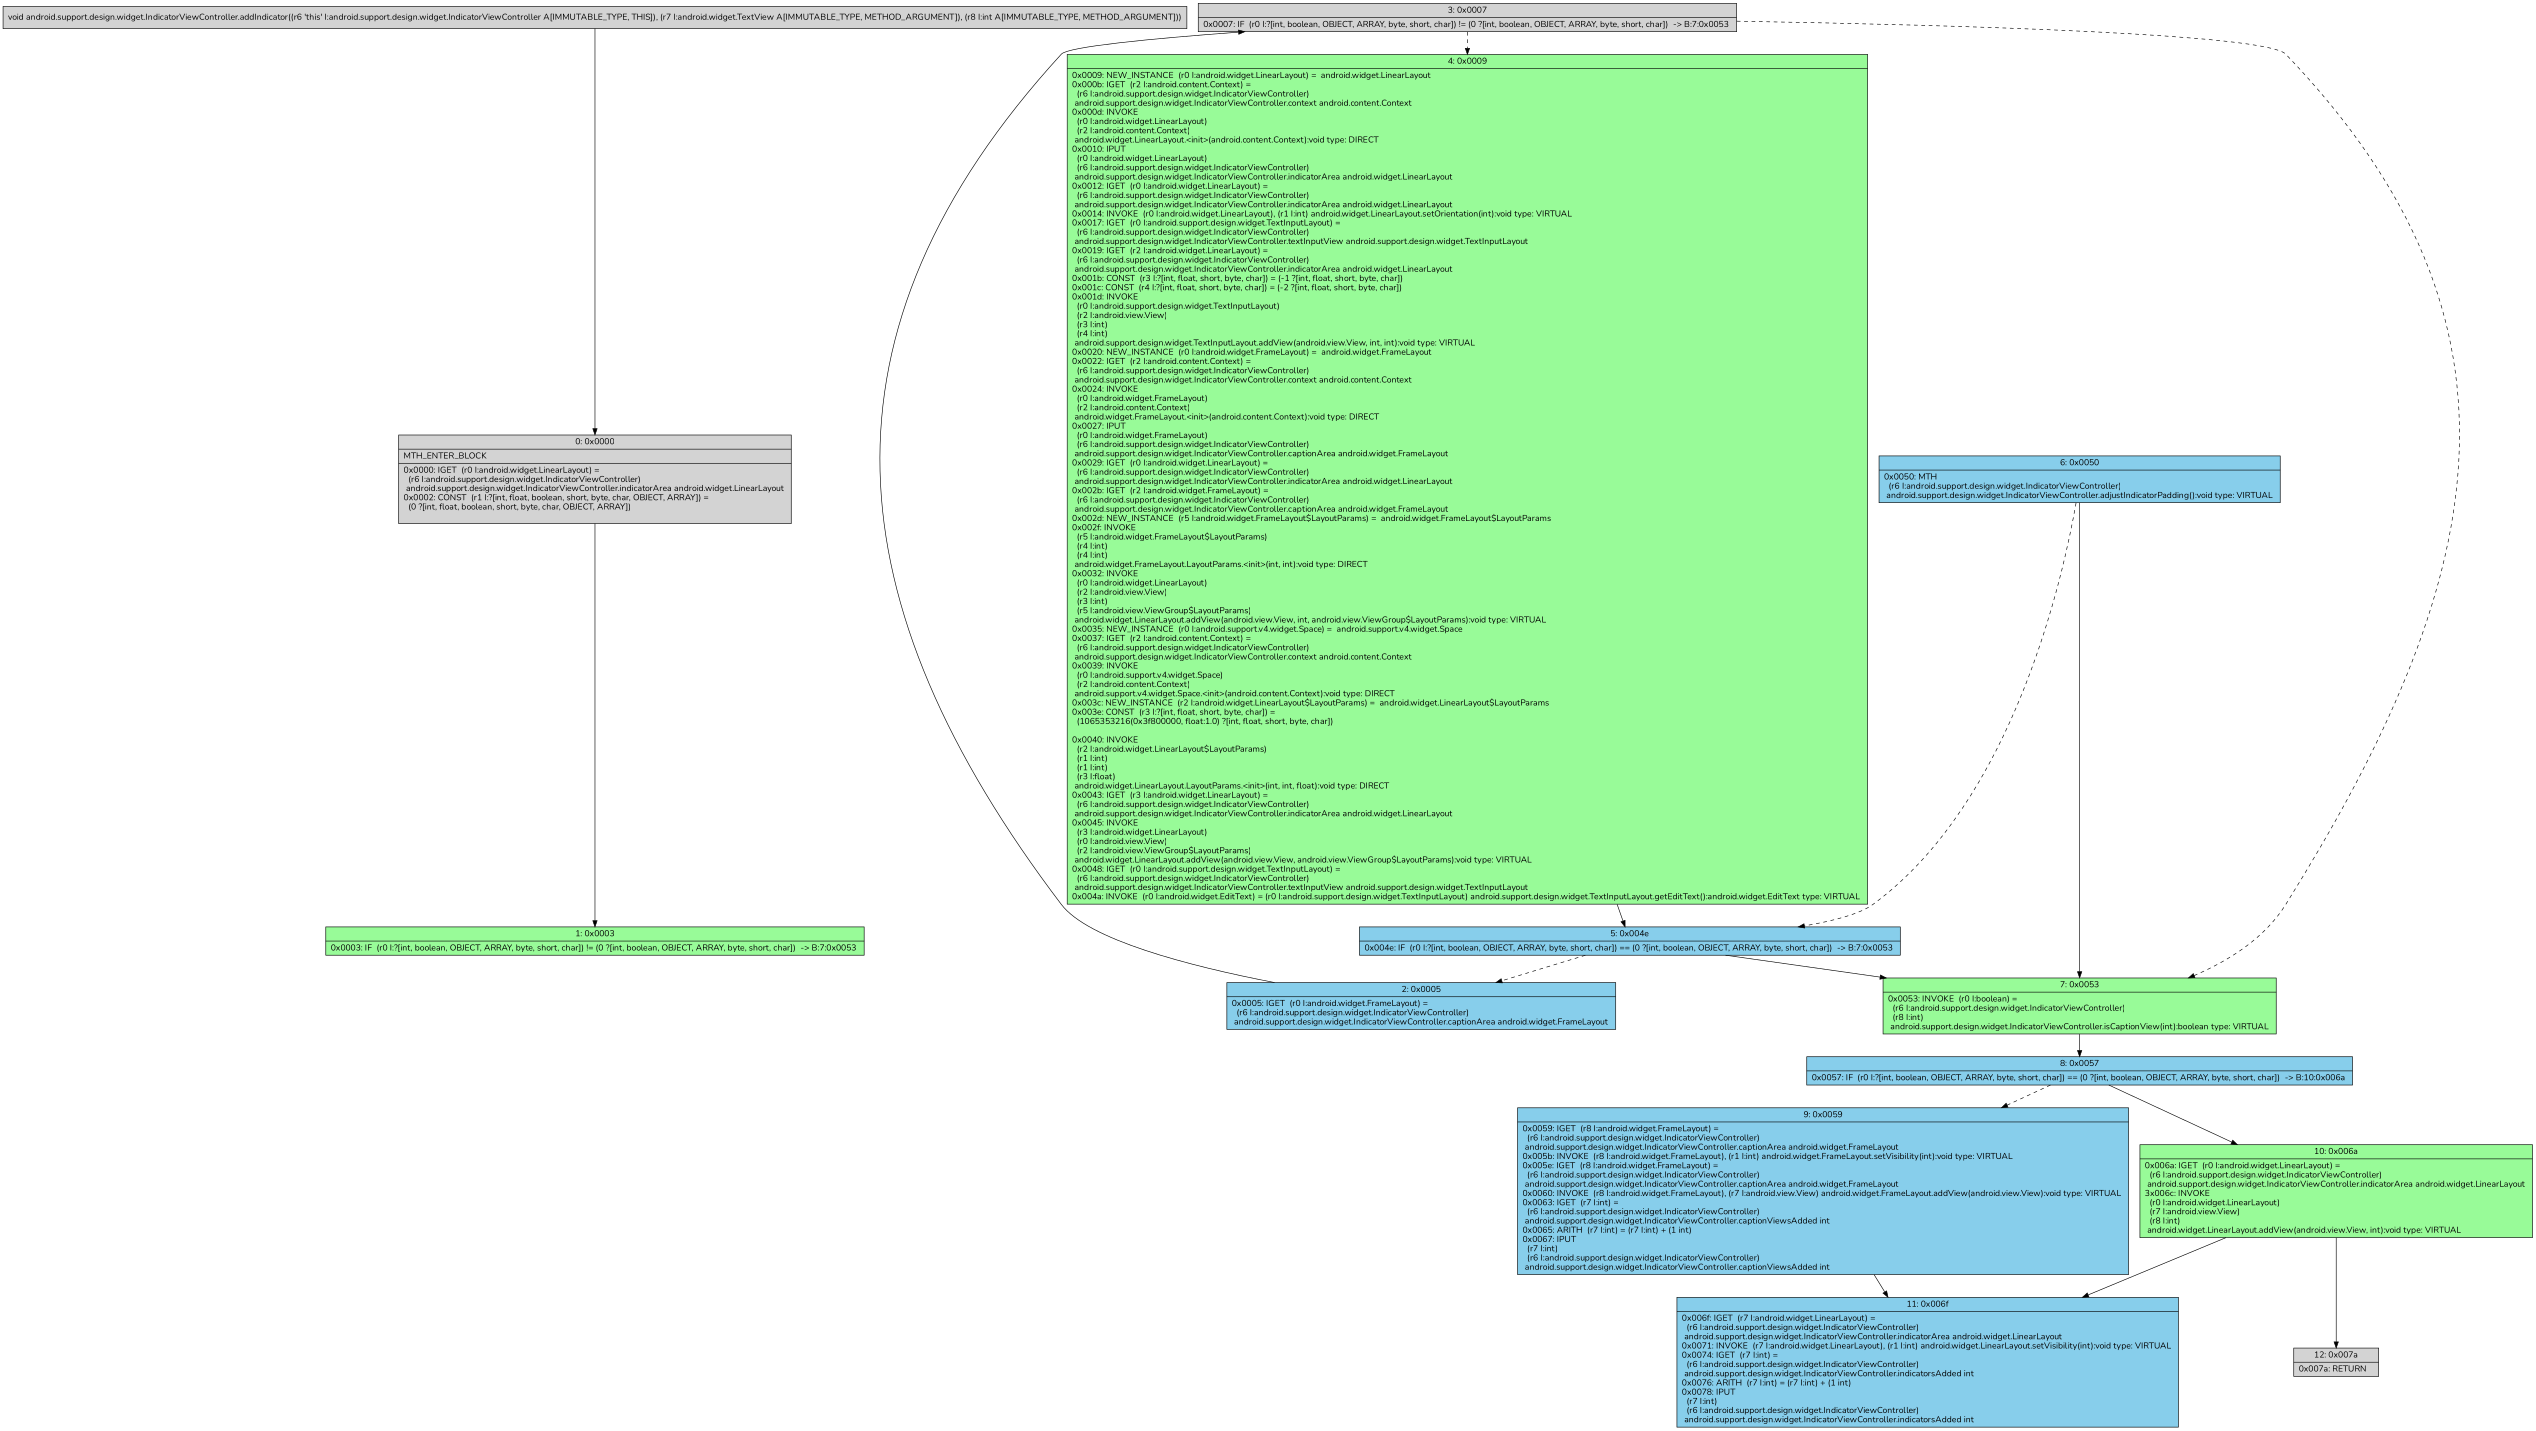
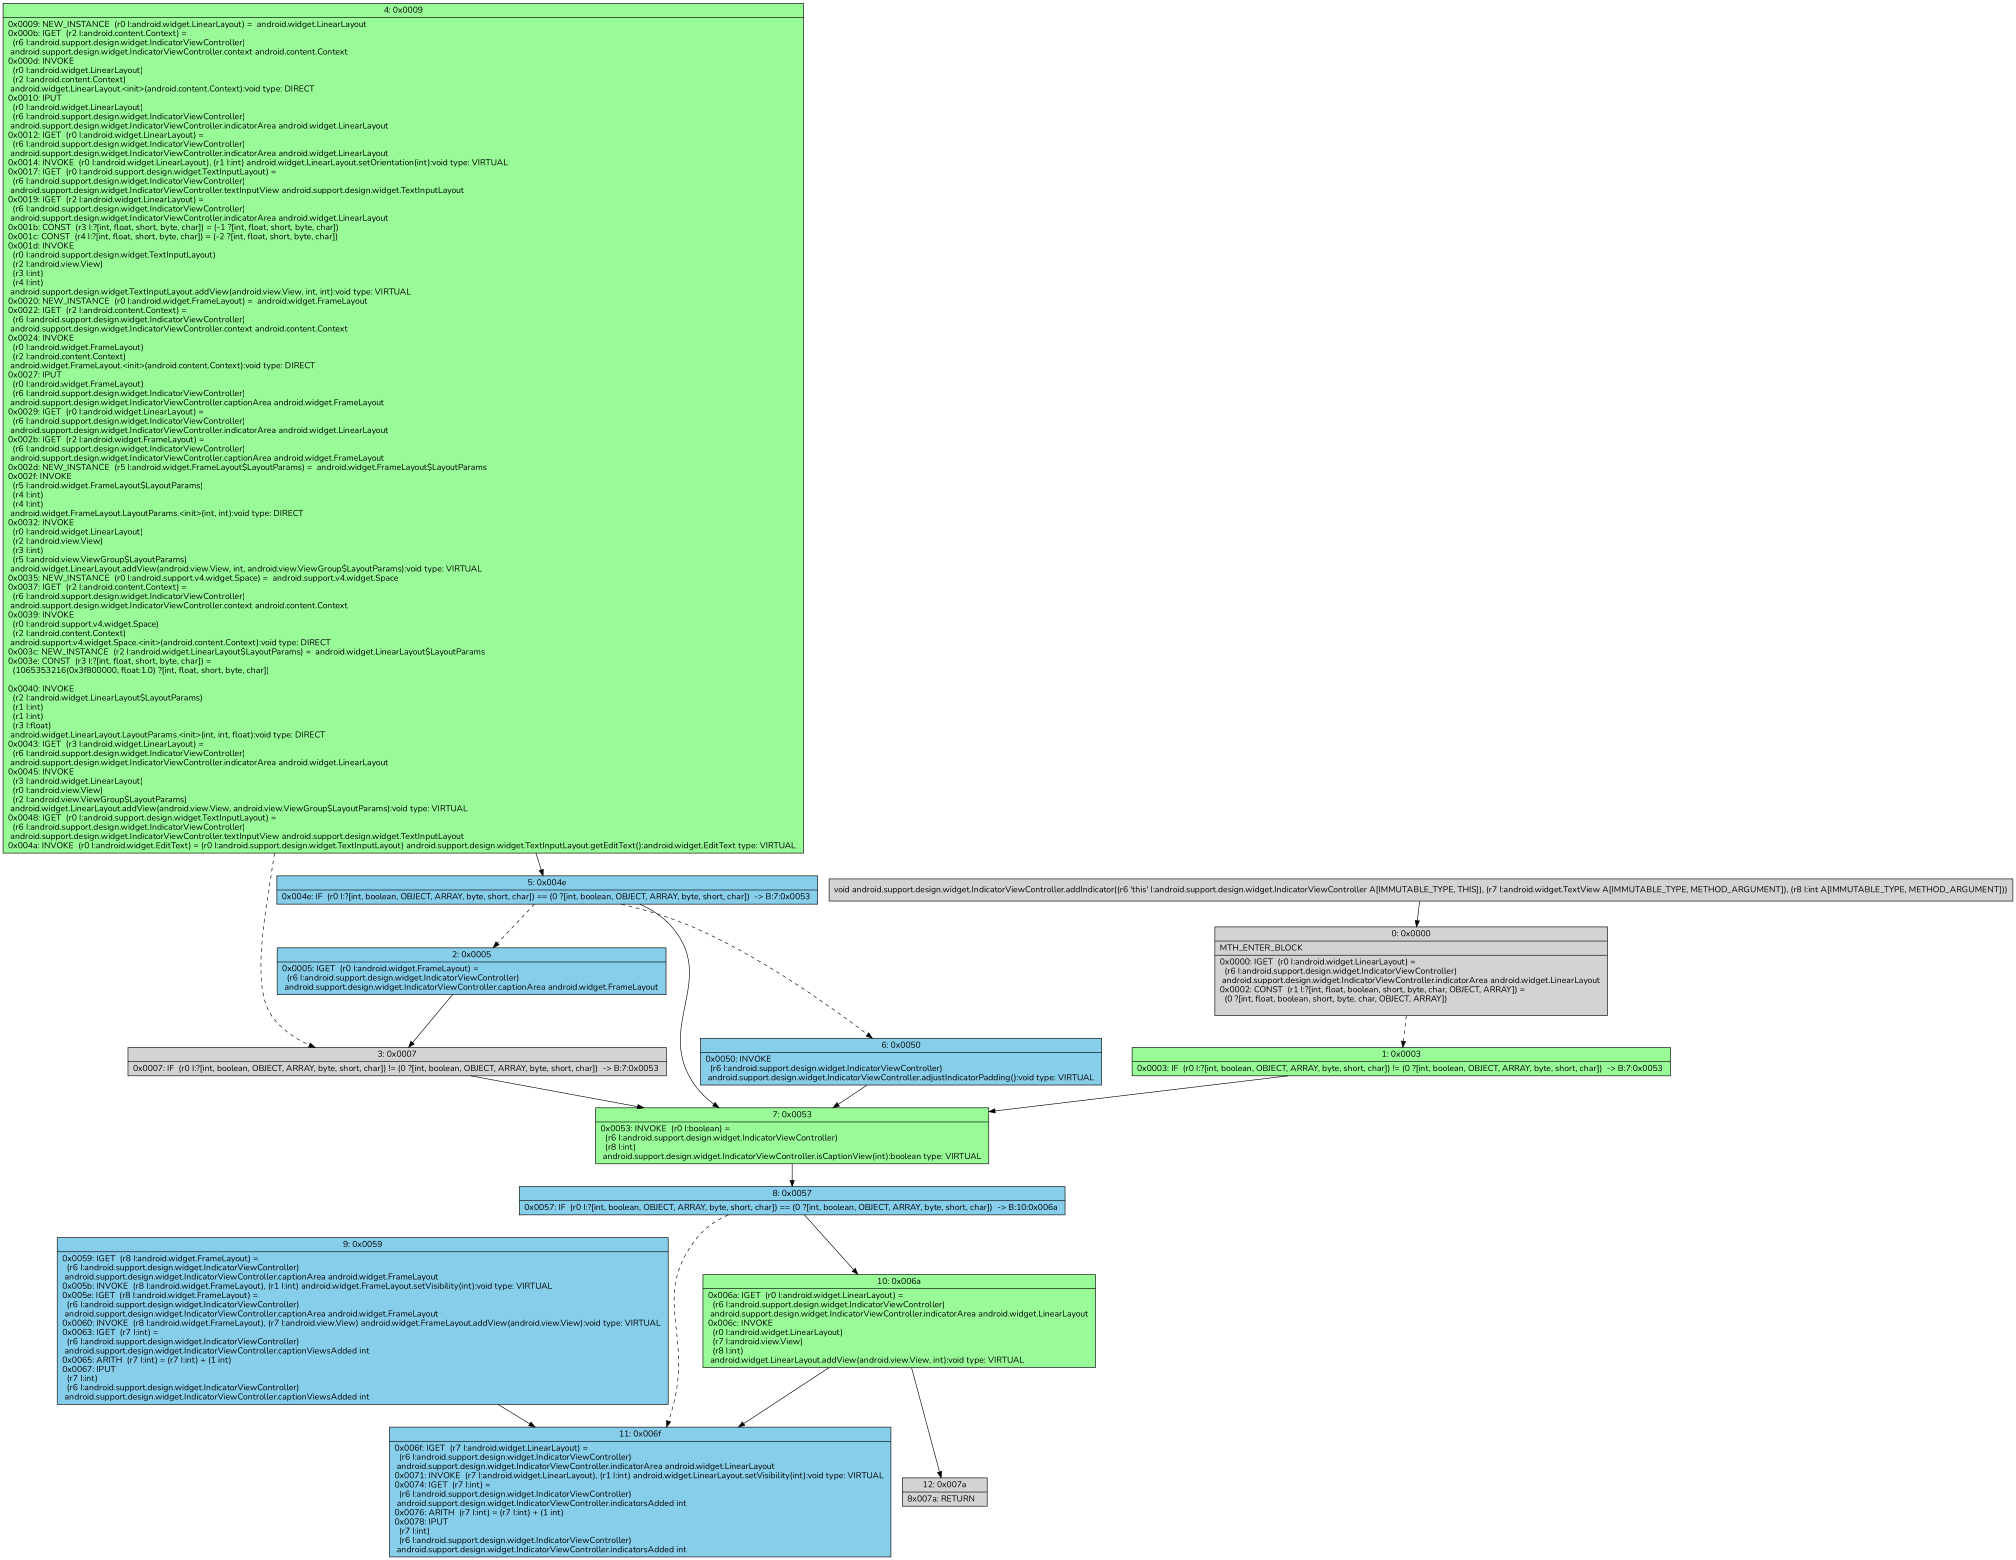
edge "3: 0x0007" -> "4: 0x0009": reversed
edge "3: 0x0007" -> "7: 0x0053": style dashed -> solid
node "6: 0x0050": text "0x0050: MTH" -> "0x0050: INVOKE"
edge "0: 0x0000" -> "1: 0x0003": style solid -> dashed
edge "6: 0x0050" -> "5: 0x004e": reversed
edge "1: 0x0003" -> "7: 0x0053": added
edge "8: 0x0057" -> "9: 0x0059": now "8: 0x0057" -> "11: 0x006f"
node "10: 0x006a": text "3x006c: INVOKE" -> "0x006c: INVOKE"
node "12: 0x007a": text "0x007a: RETURN" -> "8x007a: RETURN"
